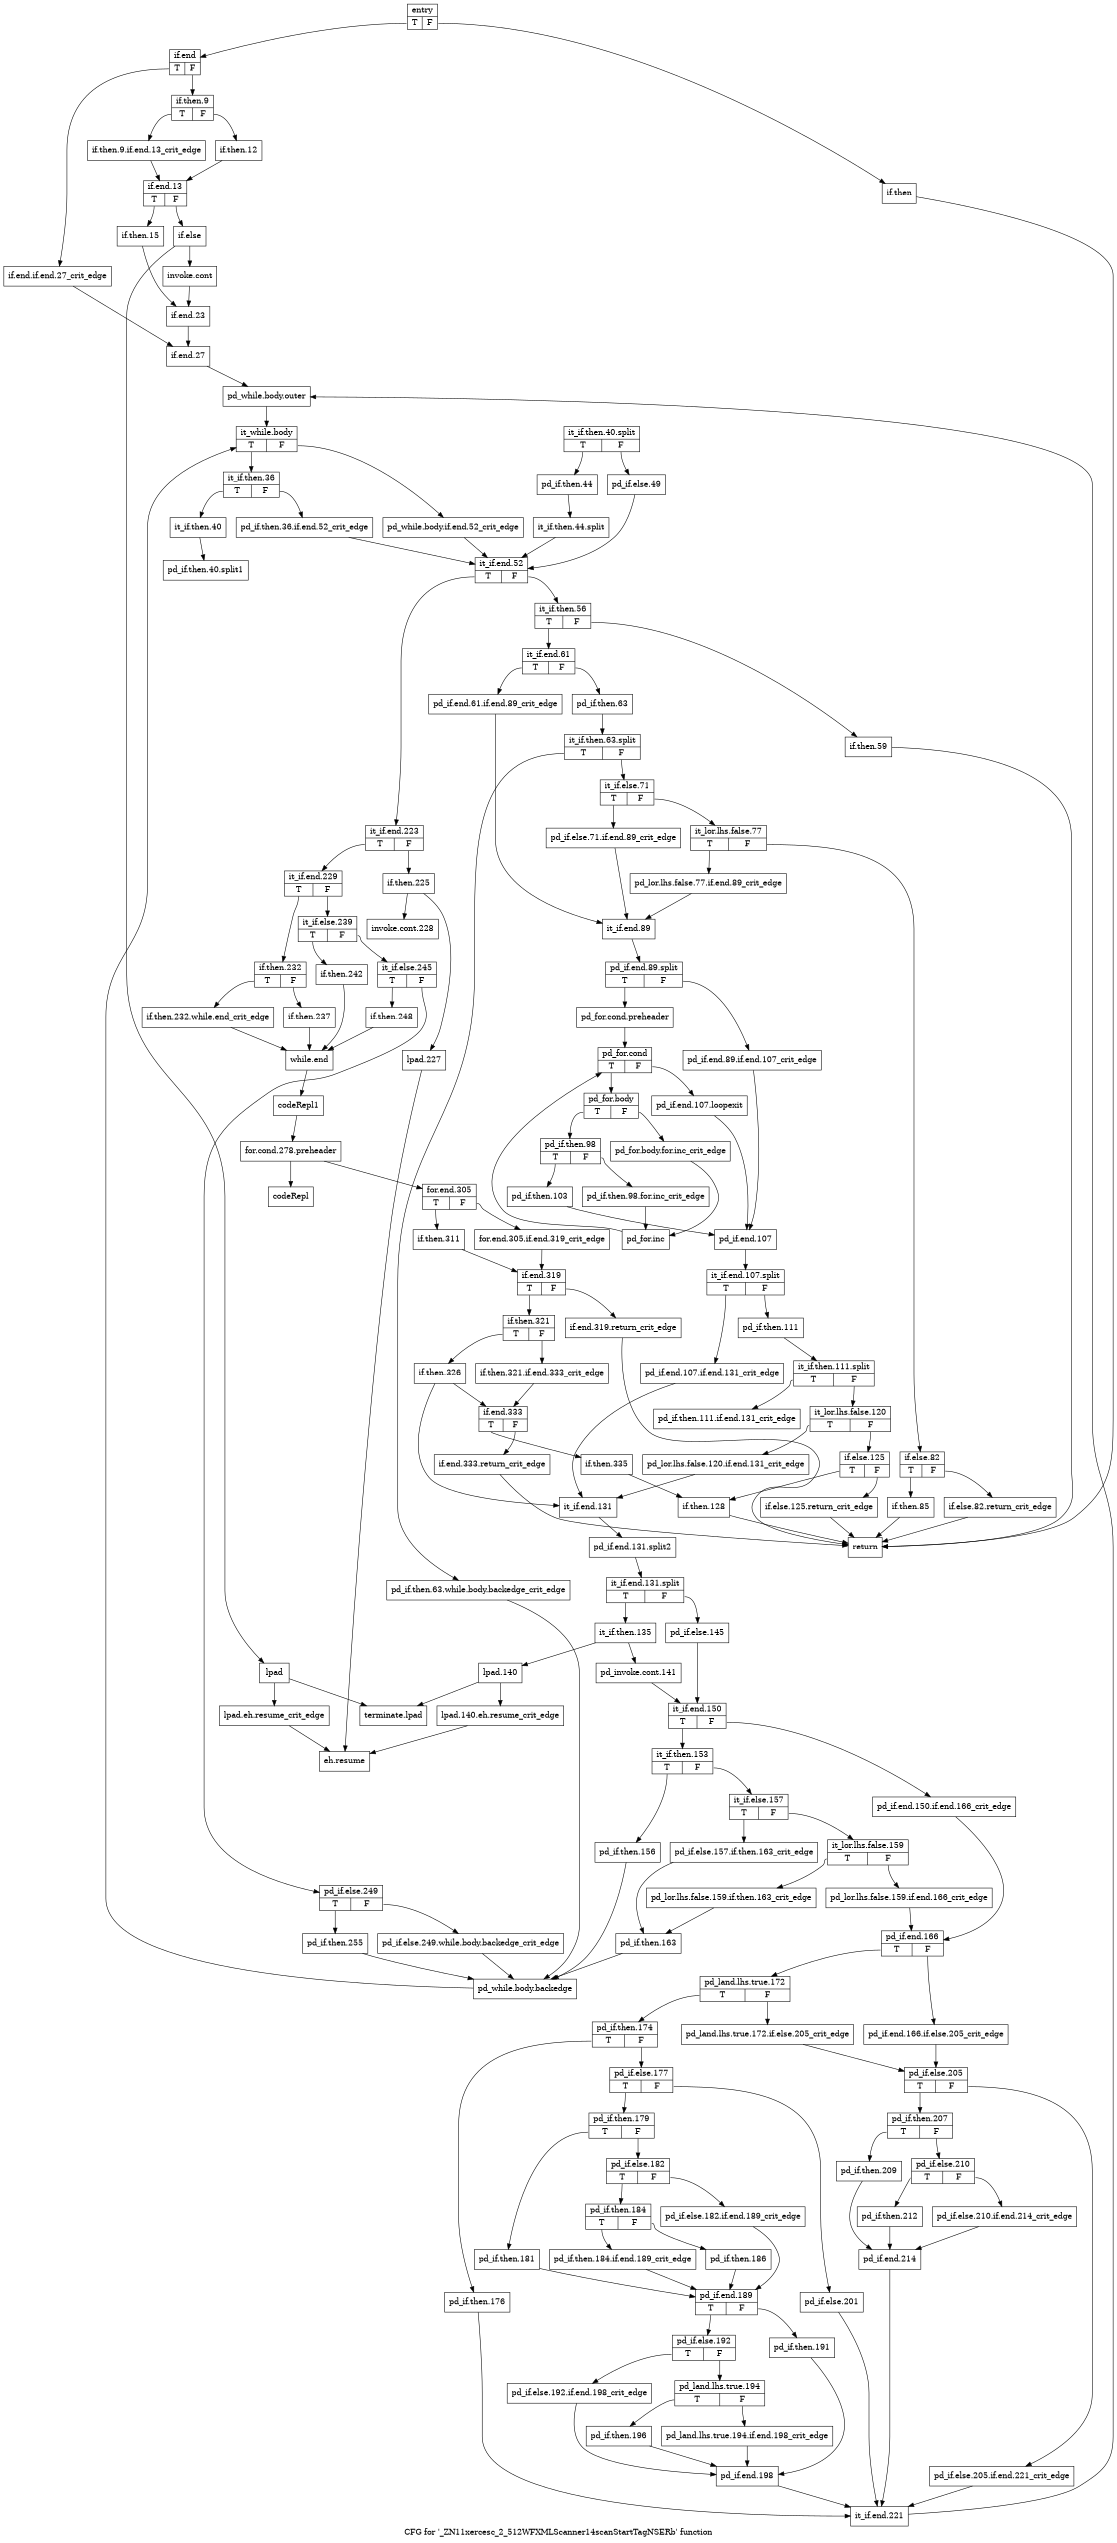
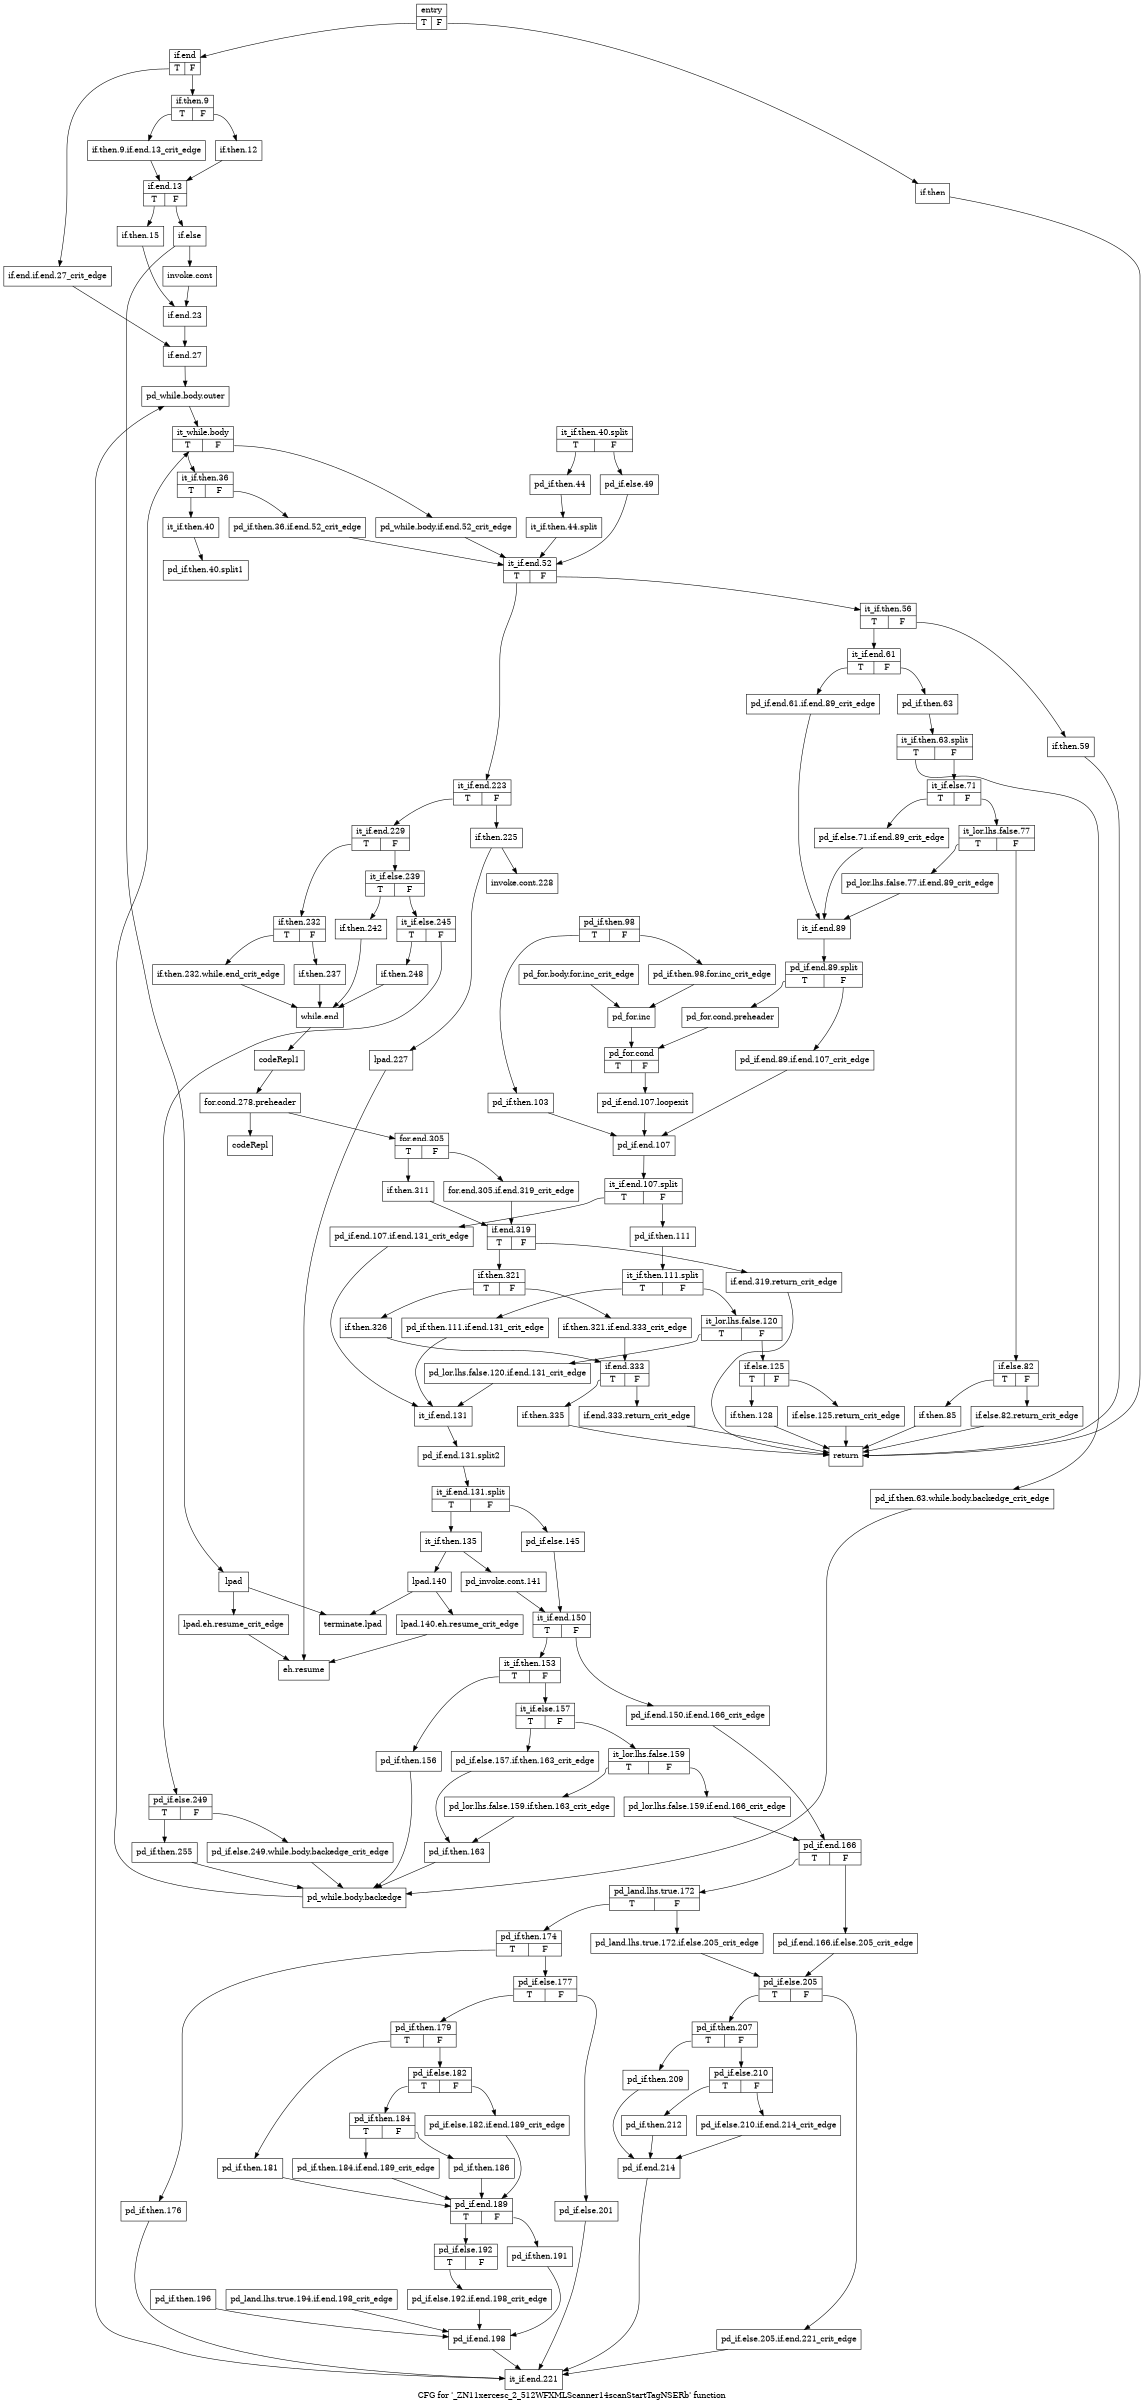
node "pd_for.body": removed
edge "if.then.335" -> "if.then.128": now "if.then.335" -> "return"
edge "if.then.326" -> "it_if.end.131": now "pd_if.then.111.if.end.131_crit_edge" -> "it_if.end.131"
node "pd_land.lhs.true.194": removed
